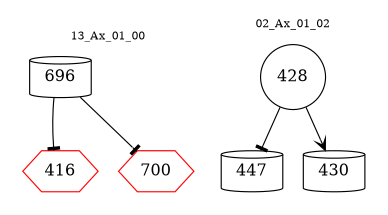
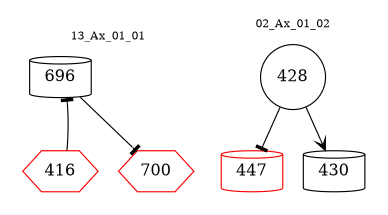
cluster "13_Ax_01_00": label "13_Ax_01_00" -> "13_Ax_01_01"
edge "696" -> "416": reversed
node "447": color black -> red
